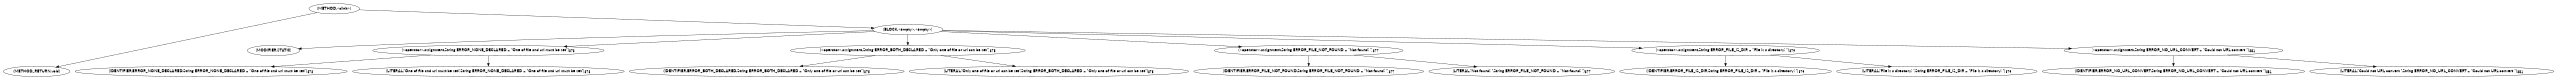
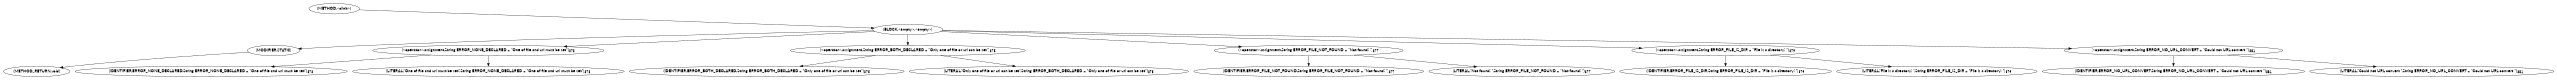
edge "(METHOD,<clinit>)" -> "(METHOD_RETURN,void)": now "(MODIFIER,STATIC)" -> "(METHOD_RETURN,void)"
